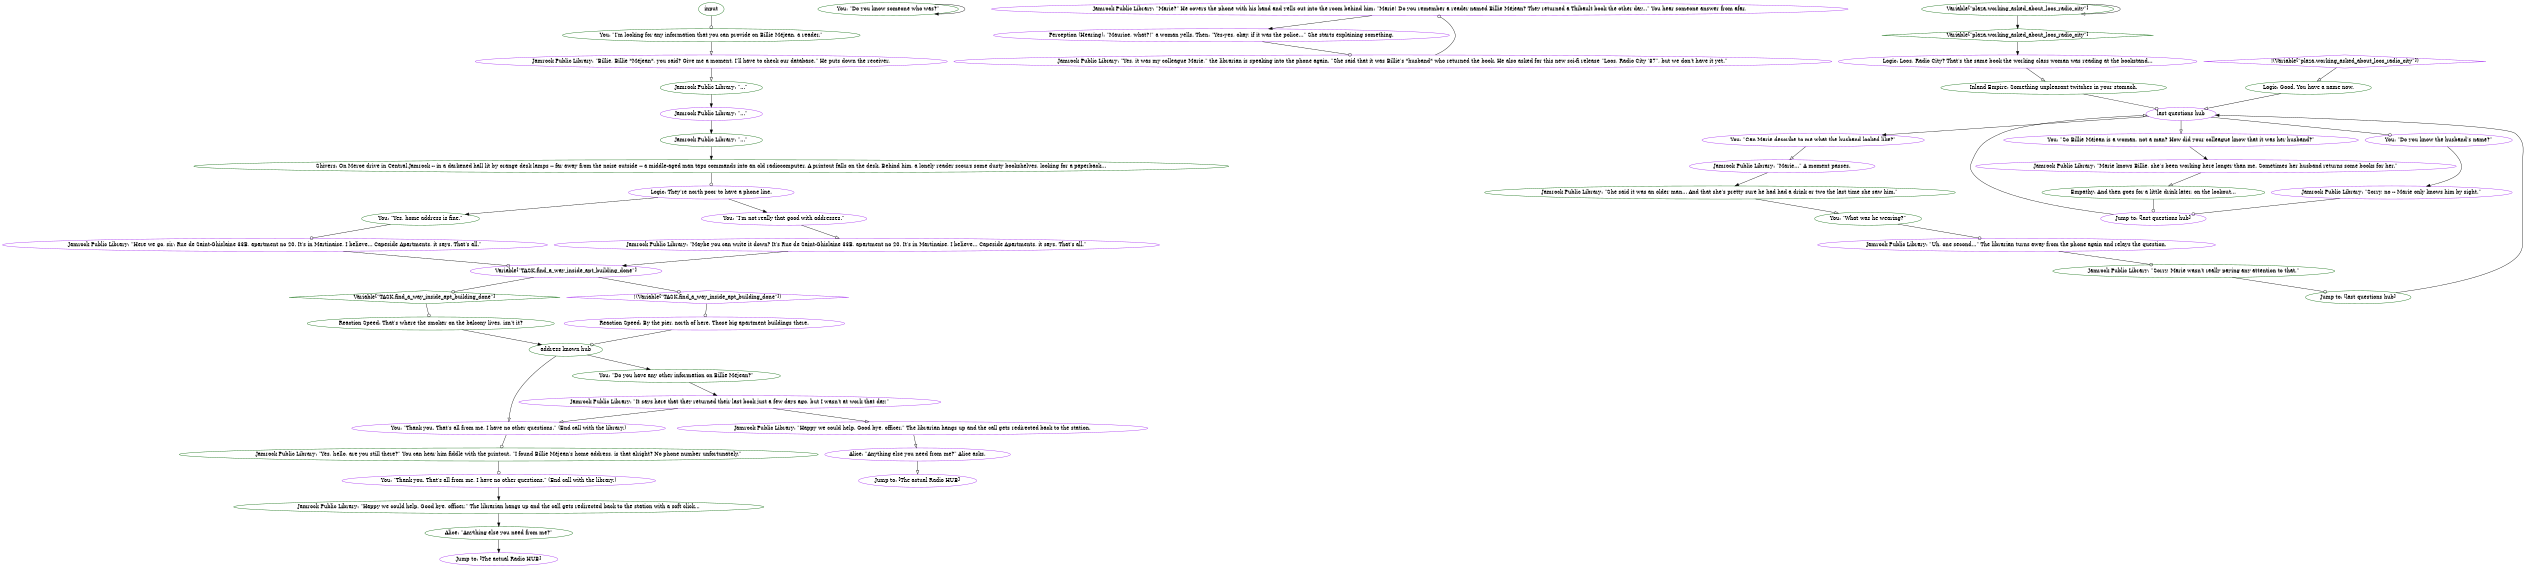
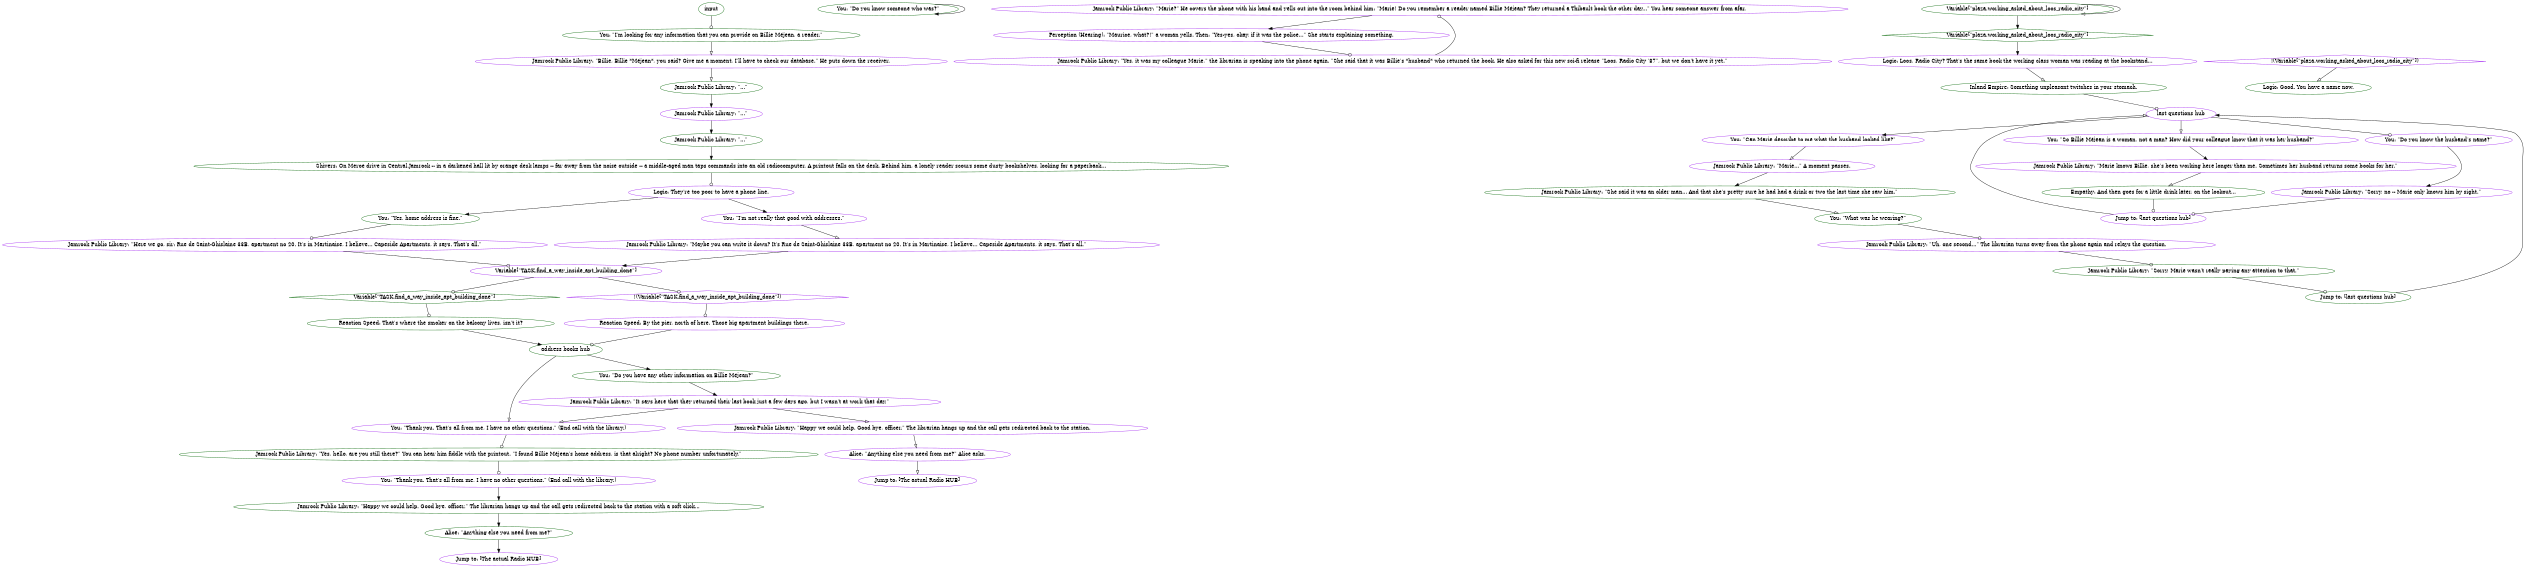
edge "Logic: Good. You have a name now." -> "last questions hub": removed
node "Logic: They're north poor to have a phone line.": label "Logic: They're north poor to have a phone line." -> "Logic: They're too poor to have a phone line."
node "address known hub": label "address known hub" -> "address books hub"
